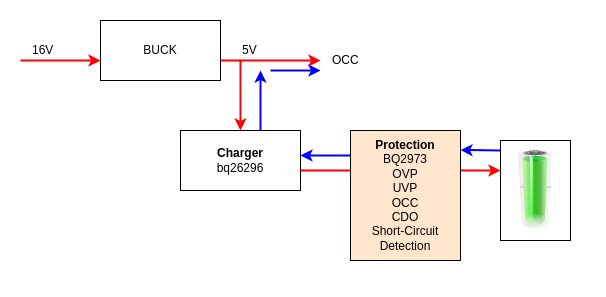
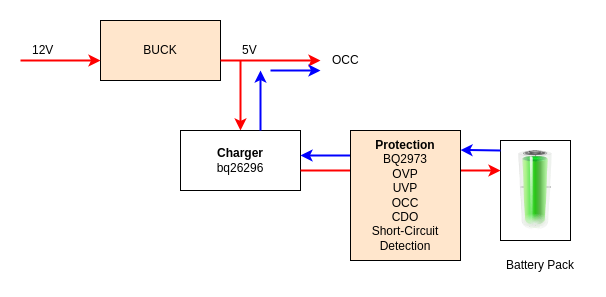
node "16V": label "16V" -> "12V"
node "BUCK": fillcolor #ffffff -> #ffe6cc
node "Battery Pack": added
